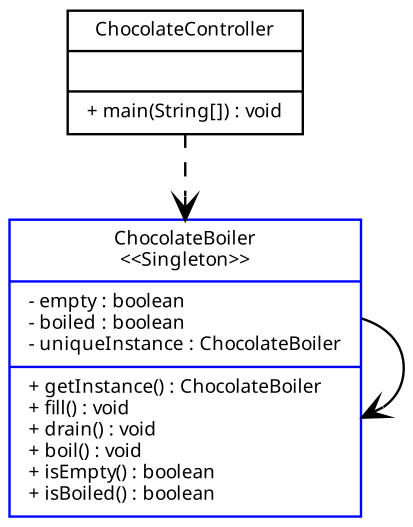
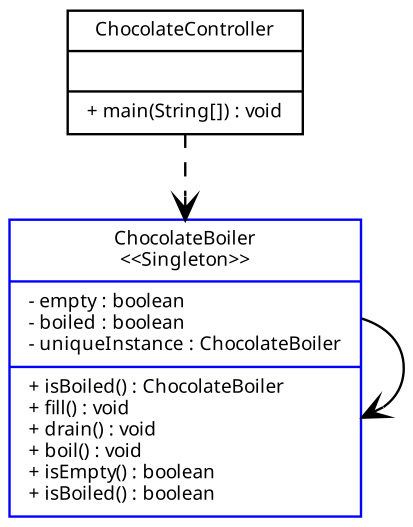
node "ChocolateBoiler": text "+ getInstance() : ChocolateBoiler" -> "+ isBoiled() : ChocolateBoiler"
